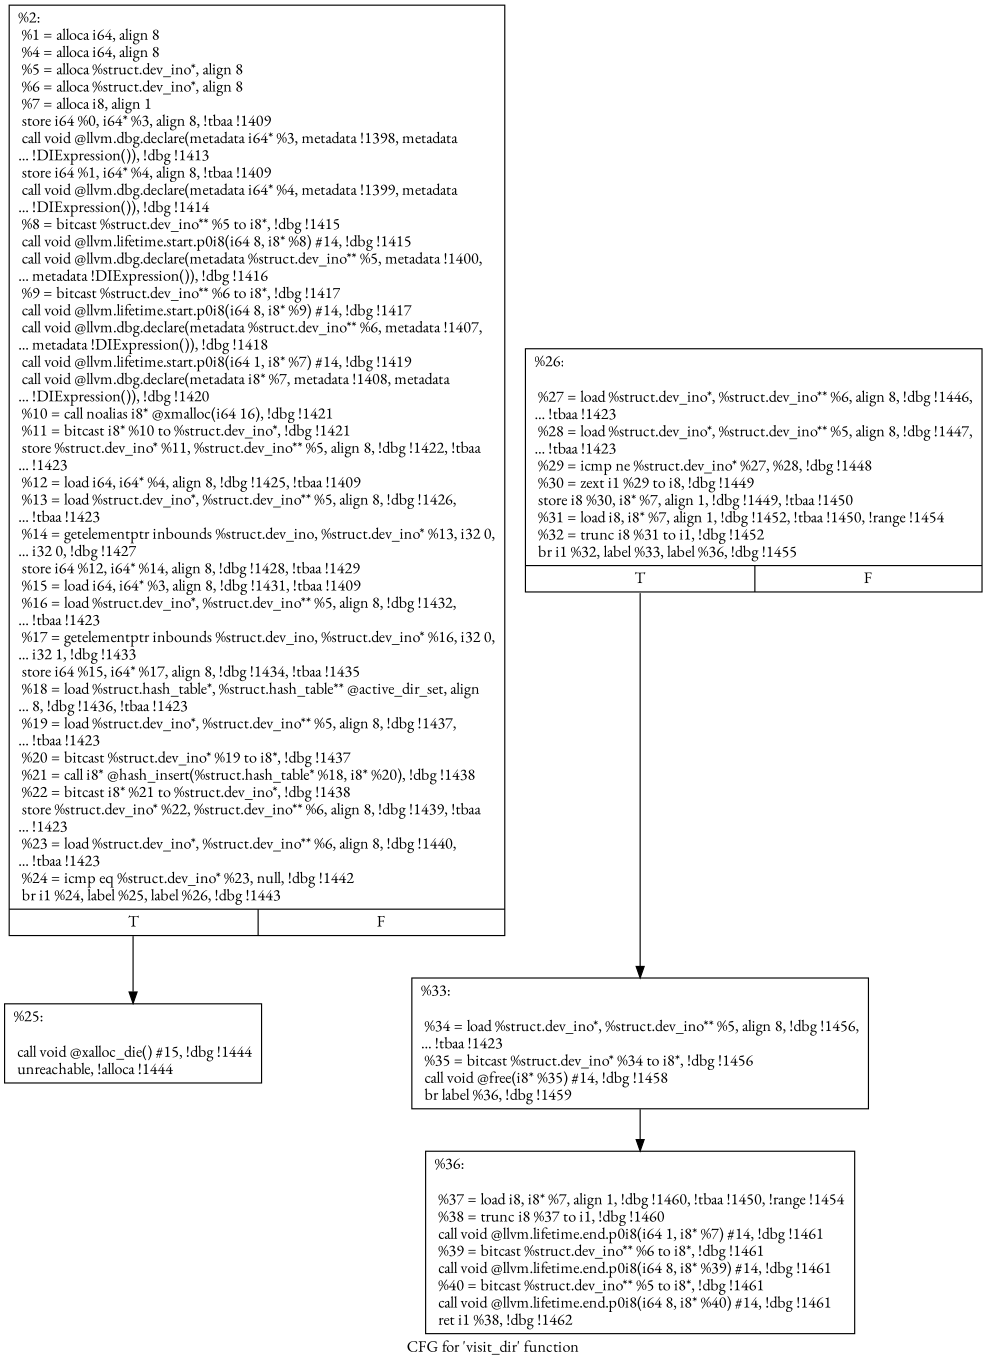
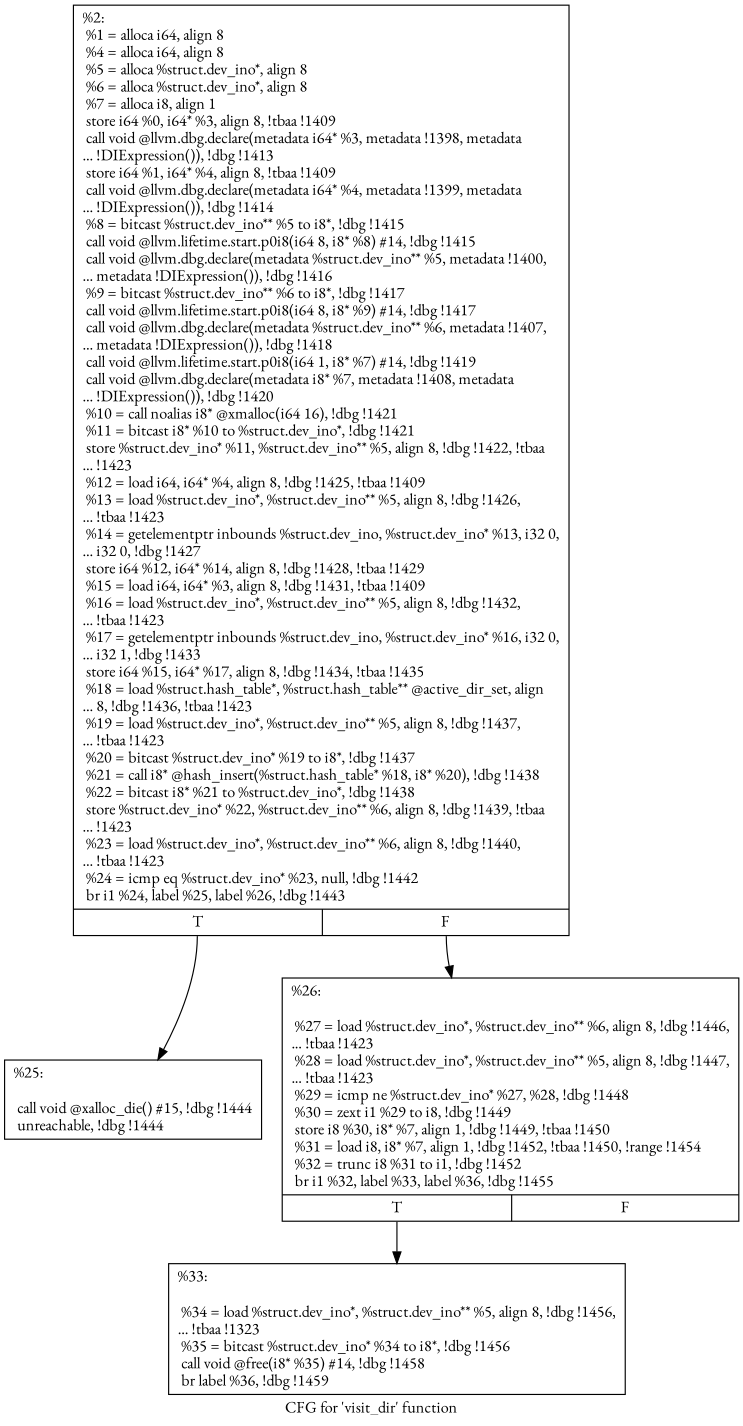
edge "%2:" -> "%26:": added
node "%33:": text "... !tbaa !1423" -> "... !tbaa !1323"
node "%25:": text "unreachable, !alloca !1444" -> "unreachable, !dbg !1444"
node "%36:": removed
